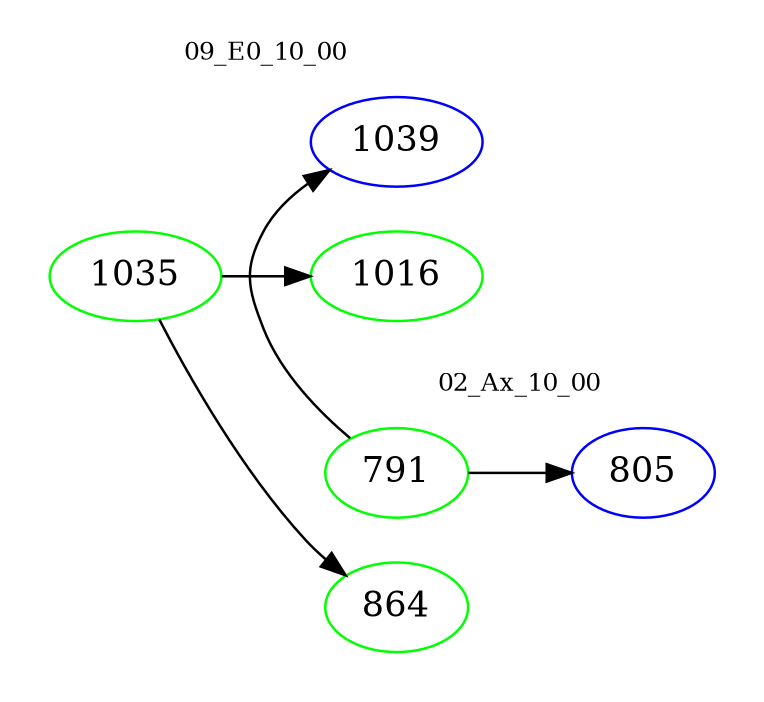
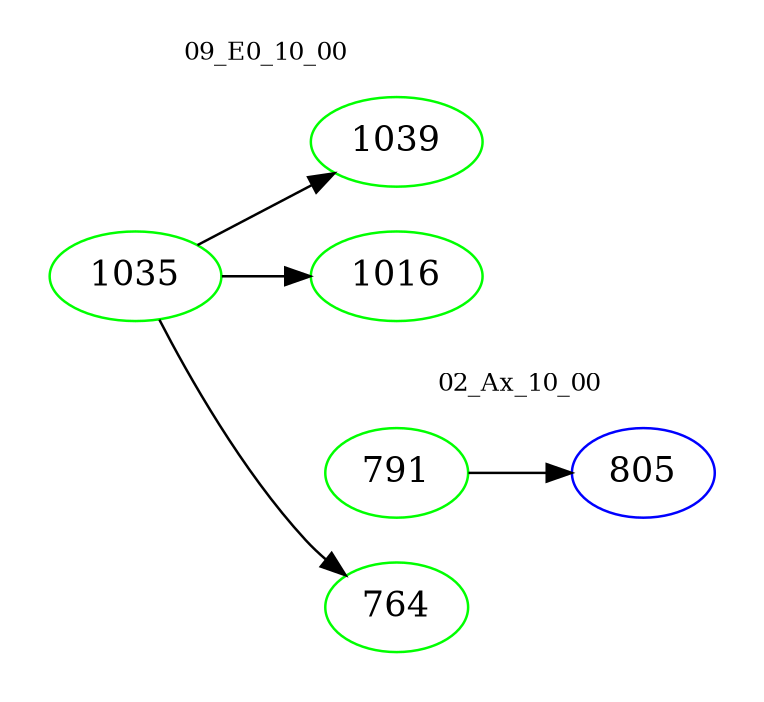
node "1039": color blue -> green
edge "791" -> "1039": now "1035" -> "1039"
node "864": label "864" -> "764"
